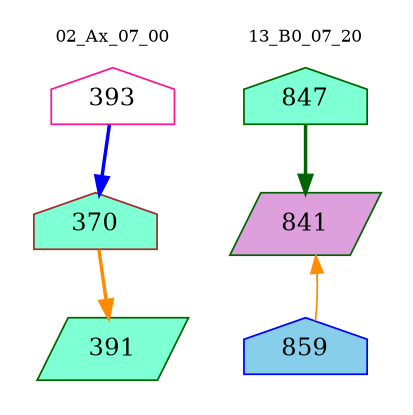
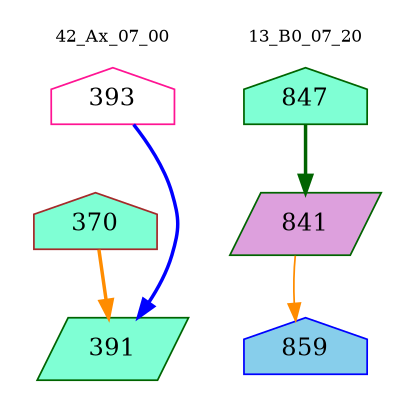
cluster "02_Ax_07_00": label "02_Ax_07_00" -> "42_Ax_07_00"
edge "393" -> "370": now "393" -> "391"
edge "859" -> "841": reversed
